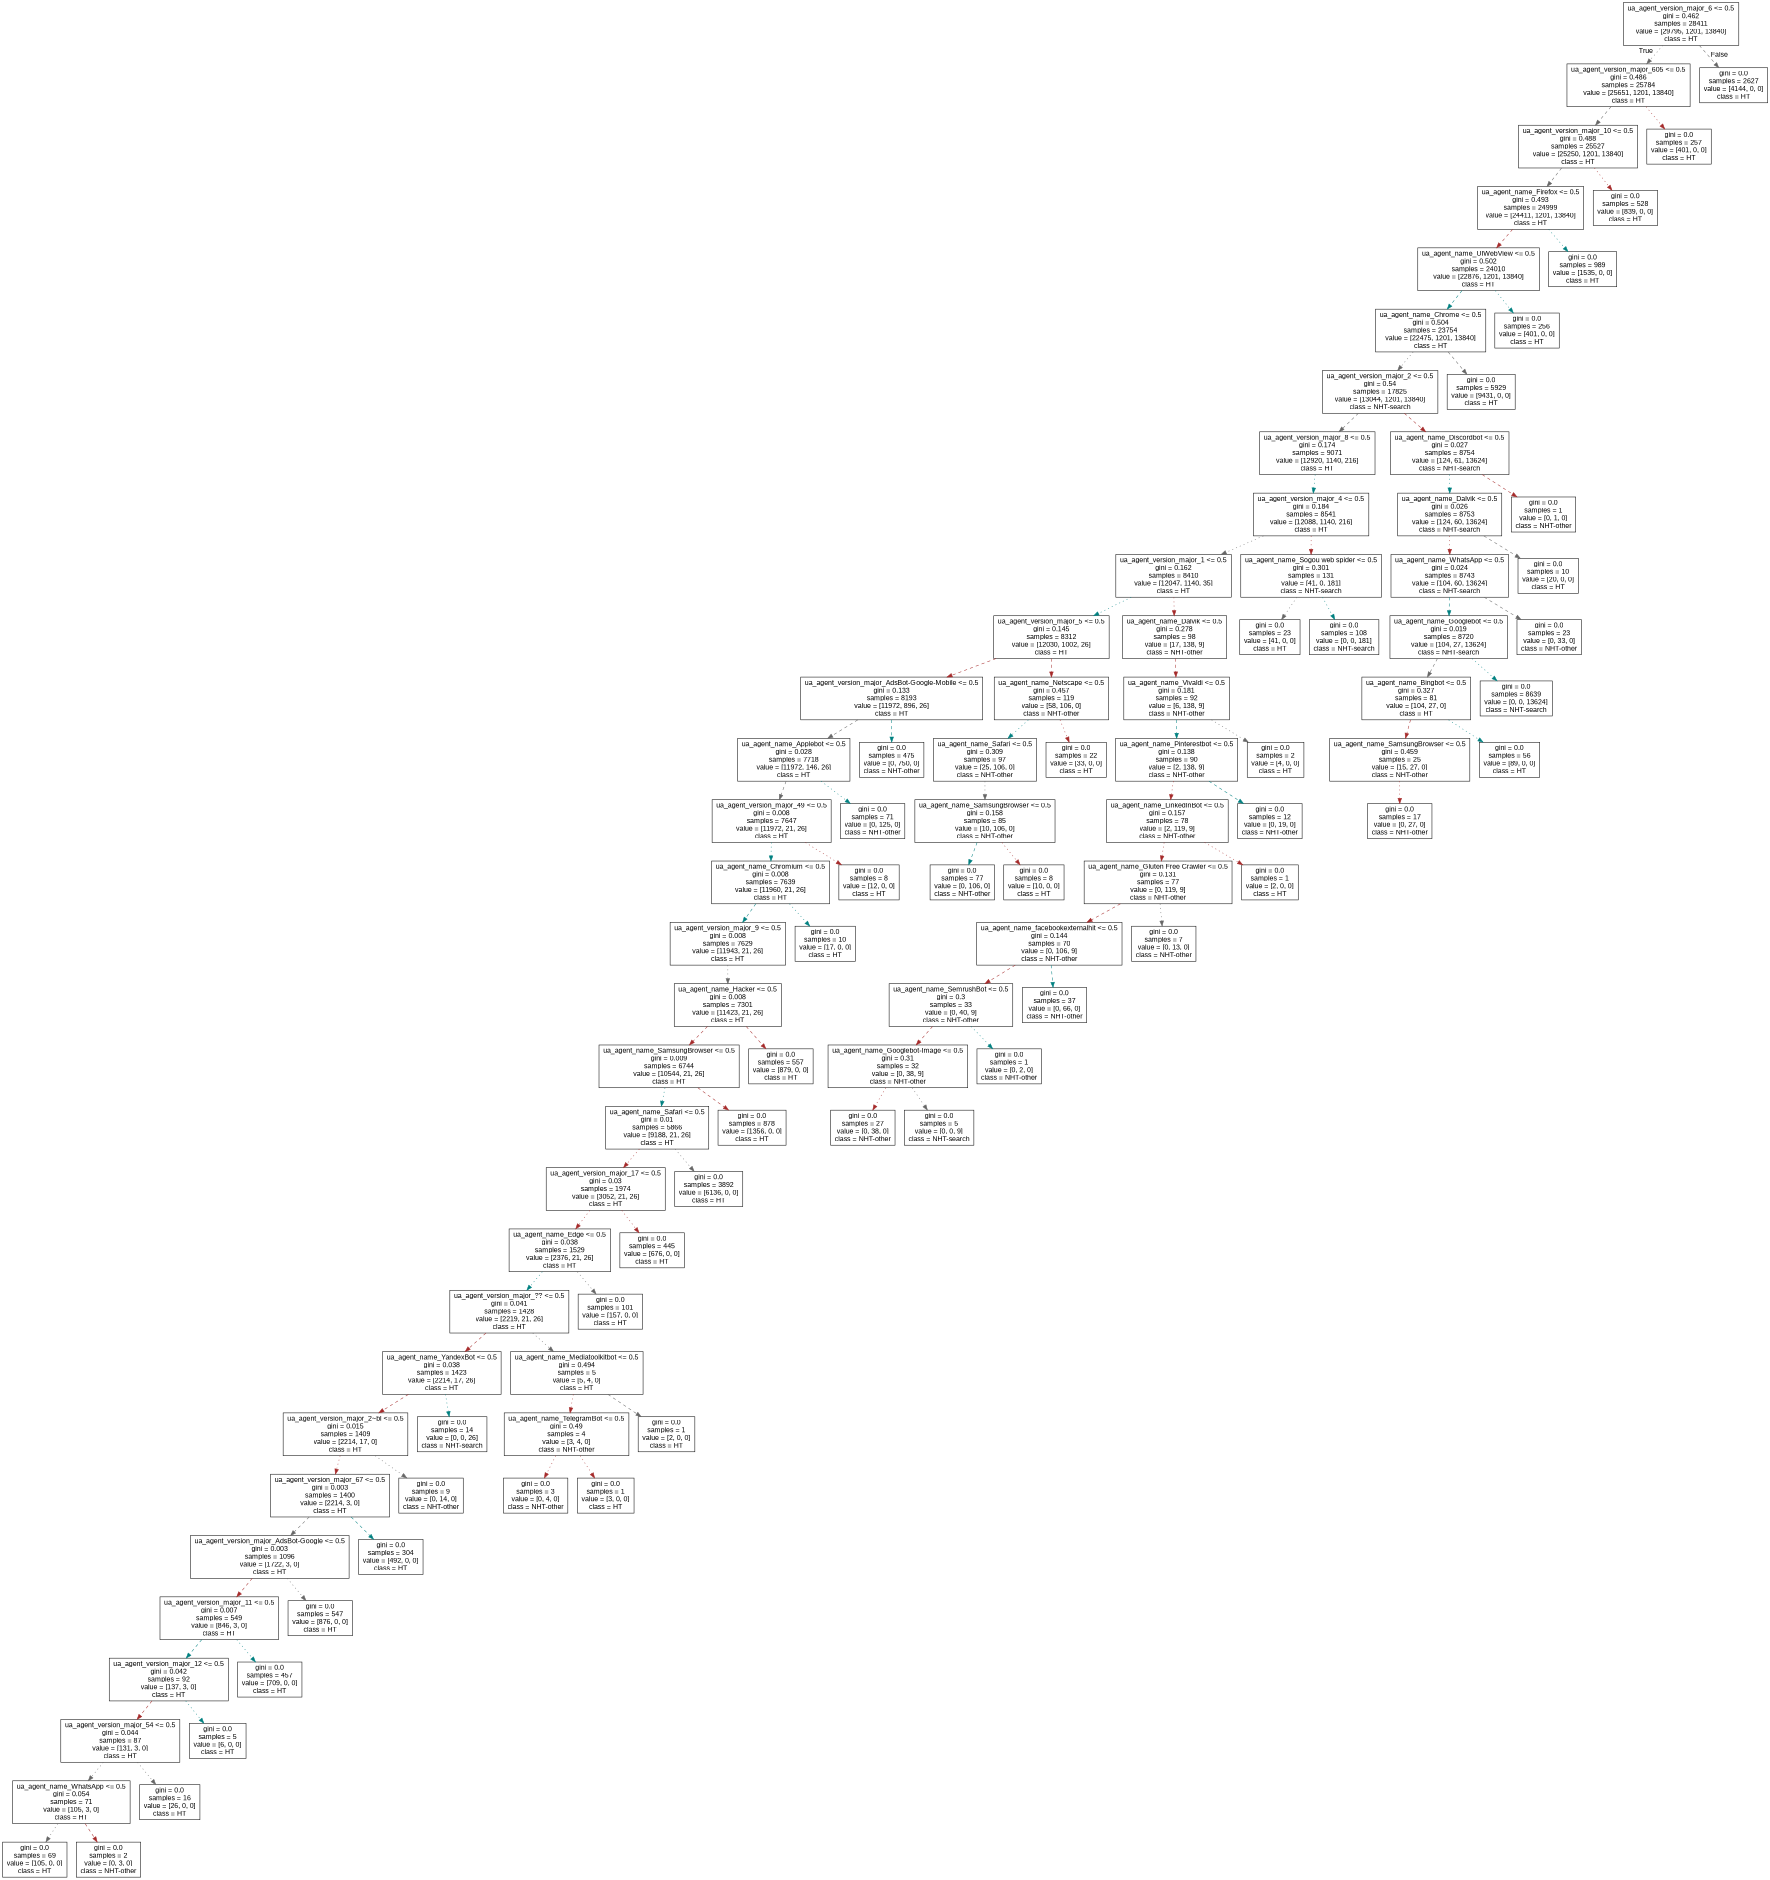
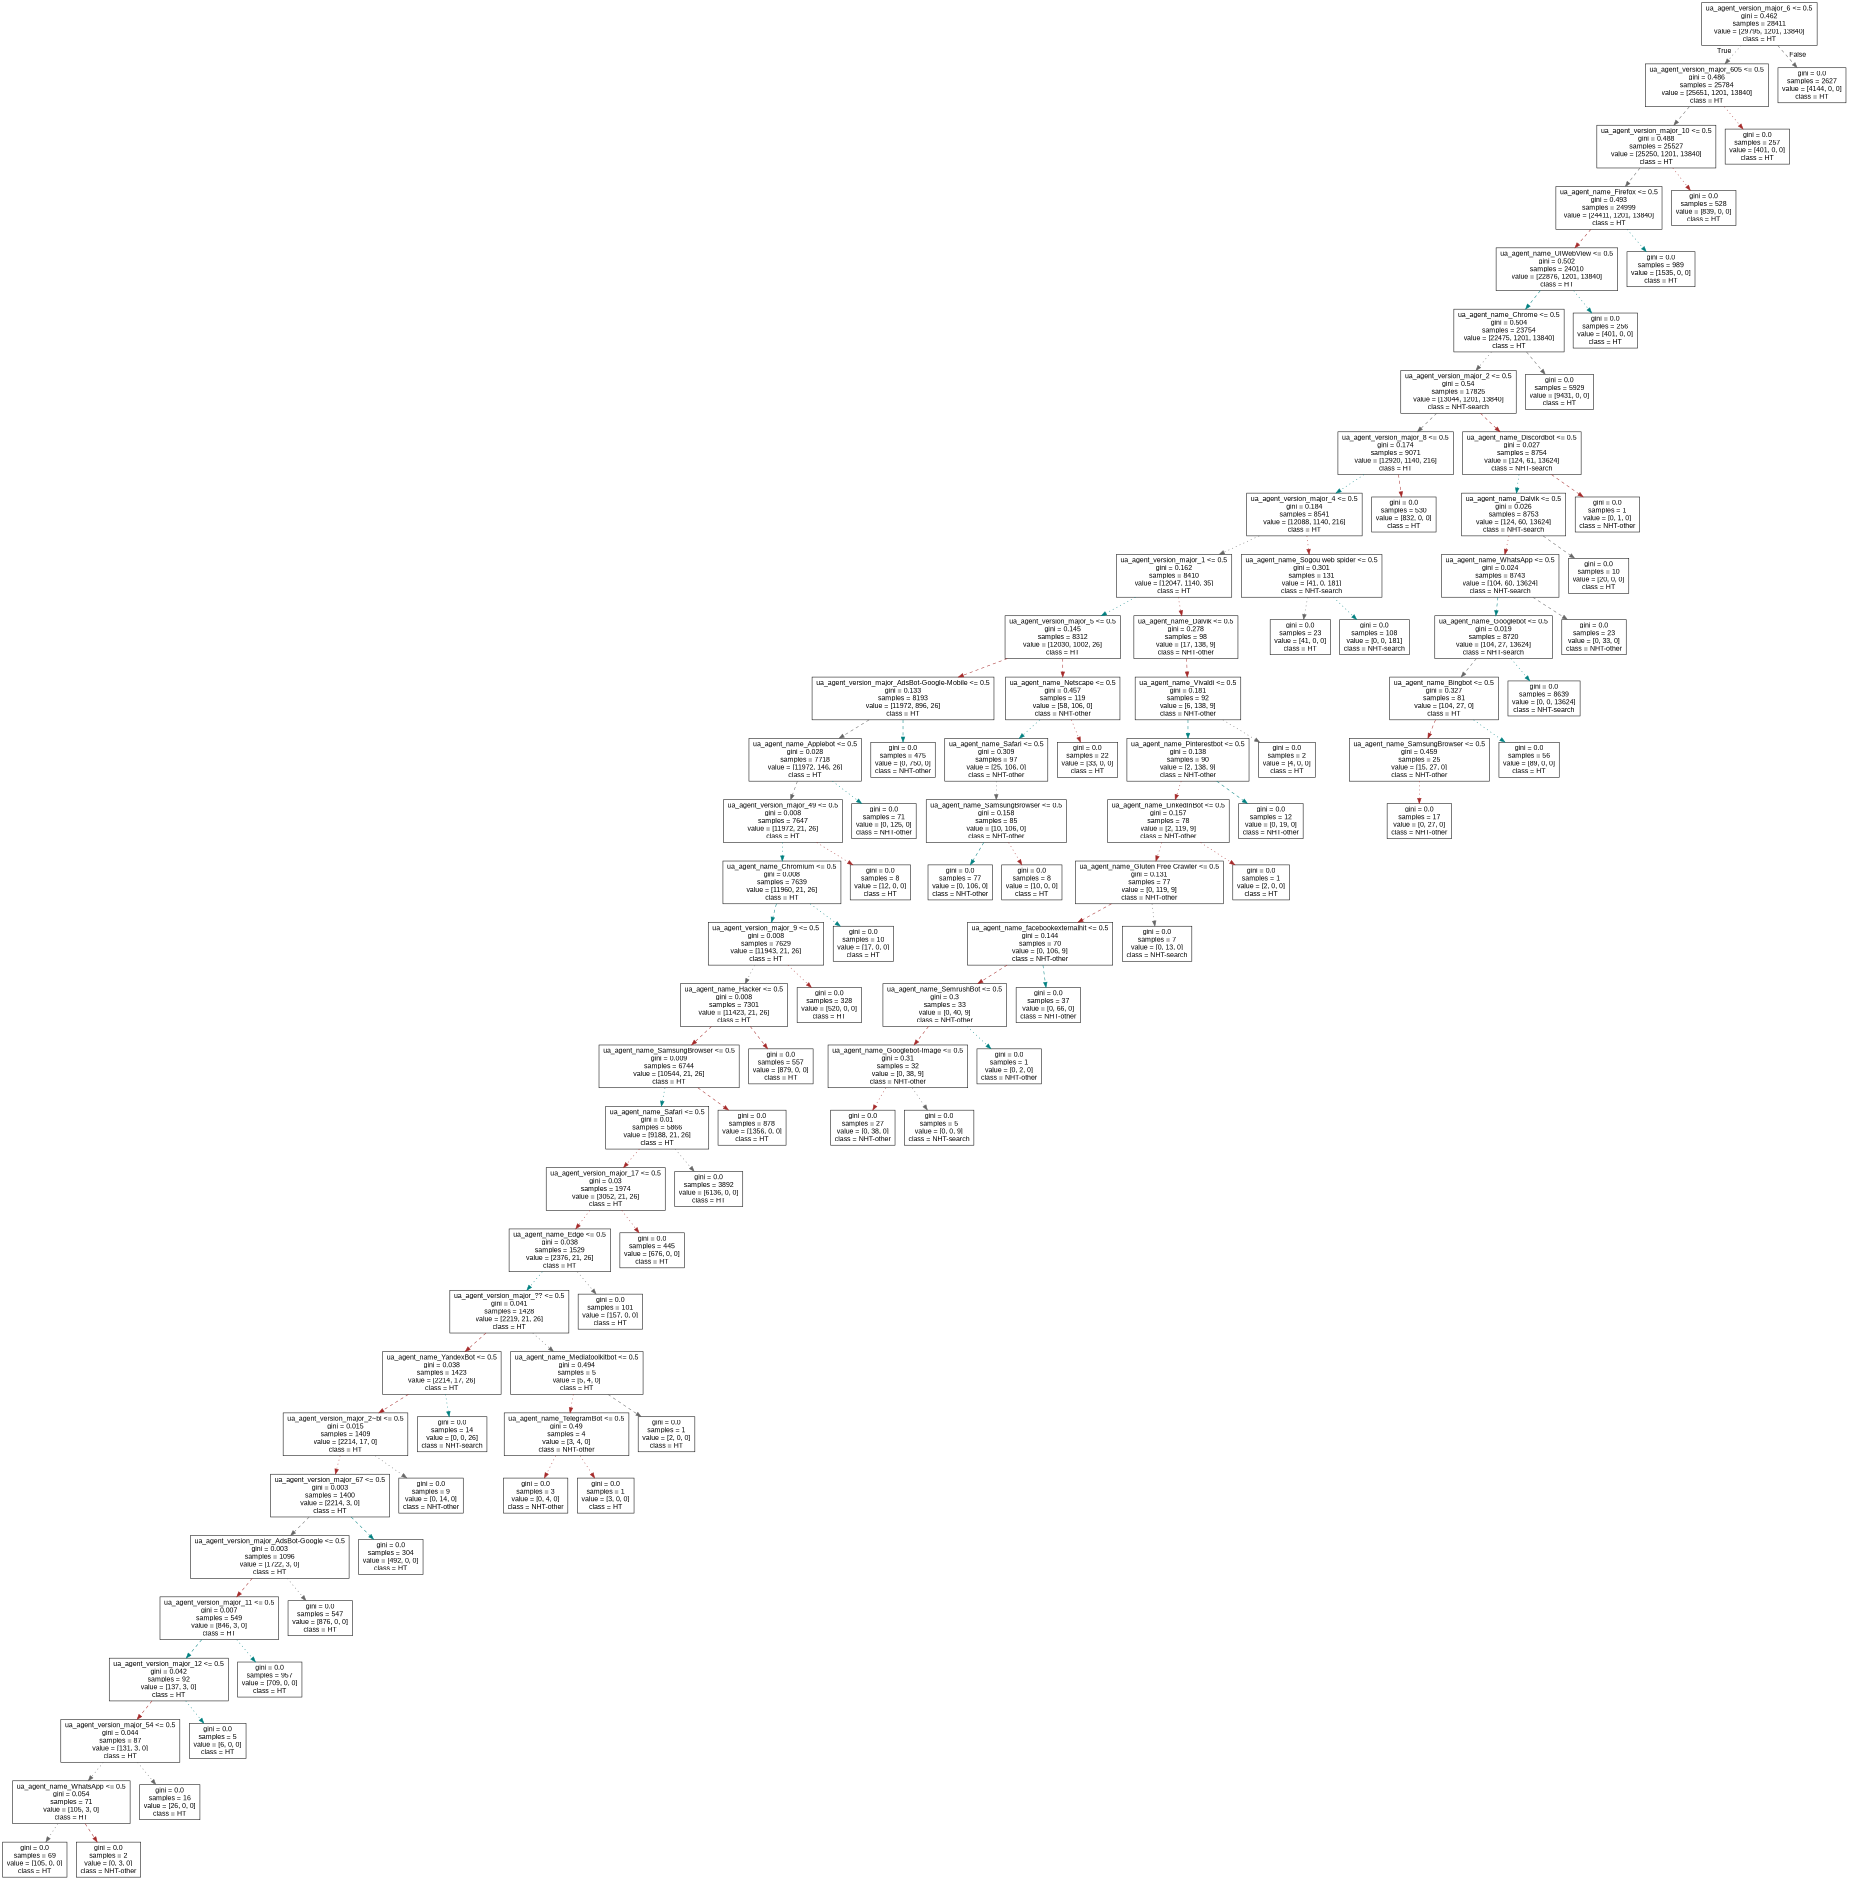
node "gini = 0.0 samples = 530 value = [832, 0, 0] class = HT": added
node "gini = 0.0 samples = 7 value = [0, 13, 0] class = NHT-other": label "gini = 0.0 samples = 7 value = [0, 13, 0] class = NHT-other" -> "gini = 0.0 samples = 7 value = [0, 13, 0] class = NHT-search"
node "gini = 0.0 samples = 328 value = [520, 0, 0] class = HT": added
node "gini = 0.0 samples = 457 value = [709, 0, 0] class = HT": label "gini = 0.0 samples = 457 value = [709, 0, 0] class = HT" -> "gini = 0.0 samples = 957 value = [709, 0, 0] class = HT"
